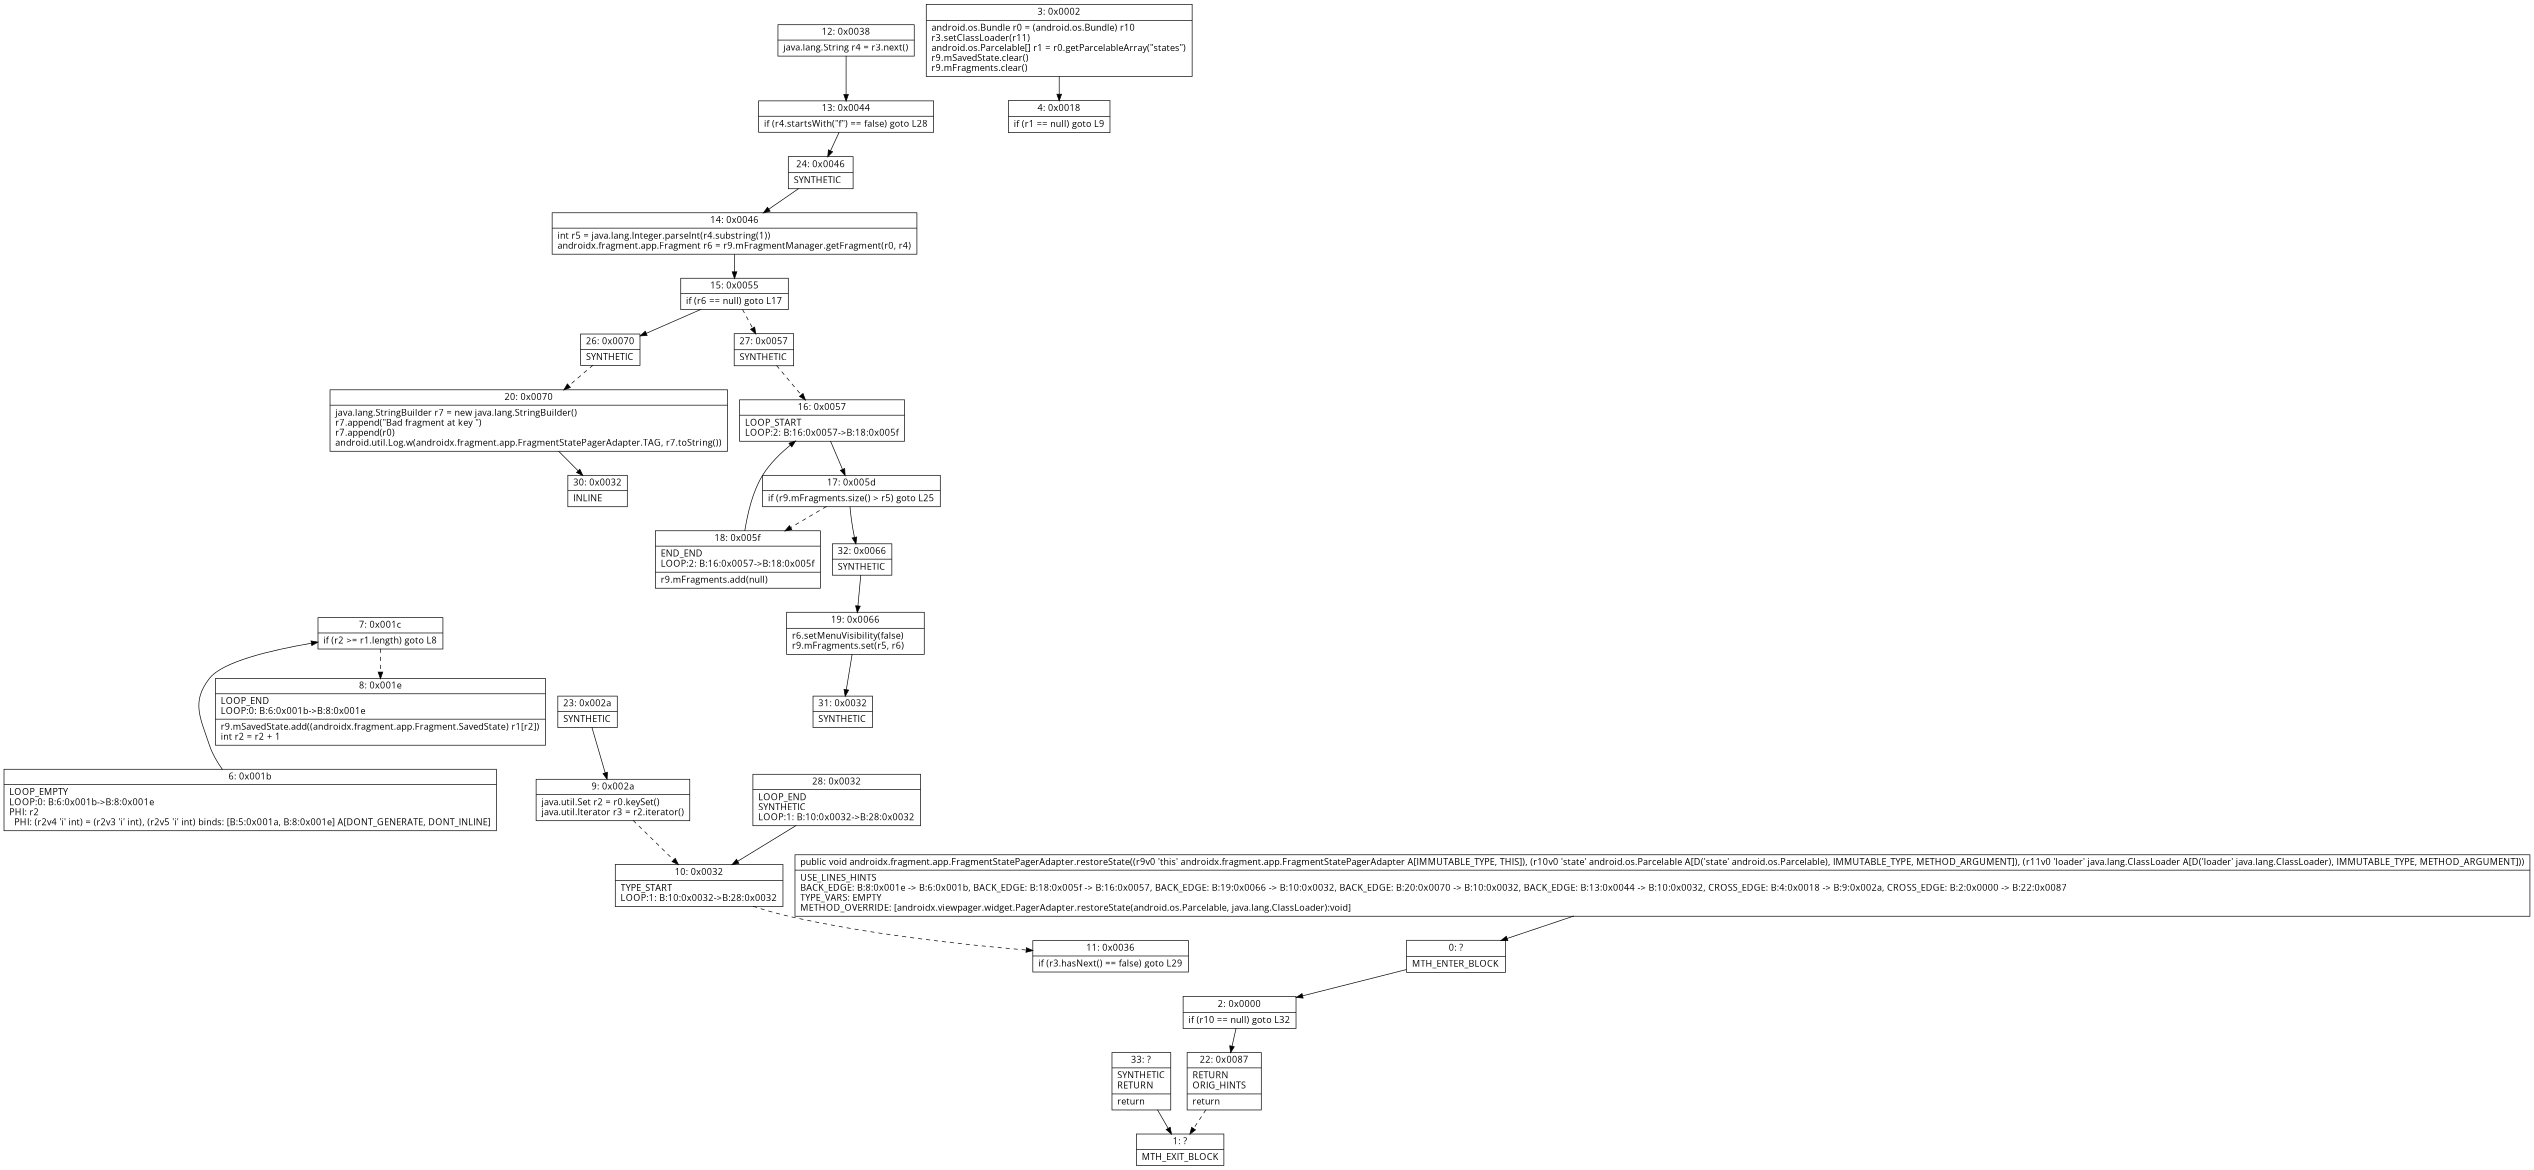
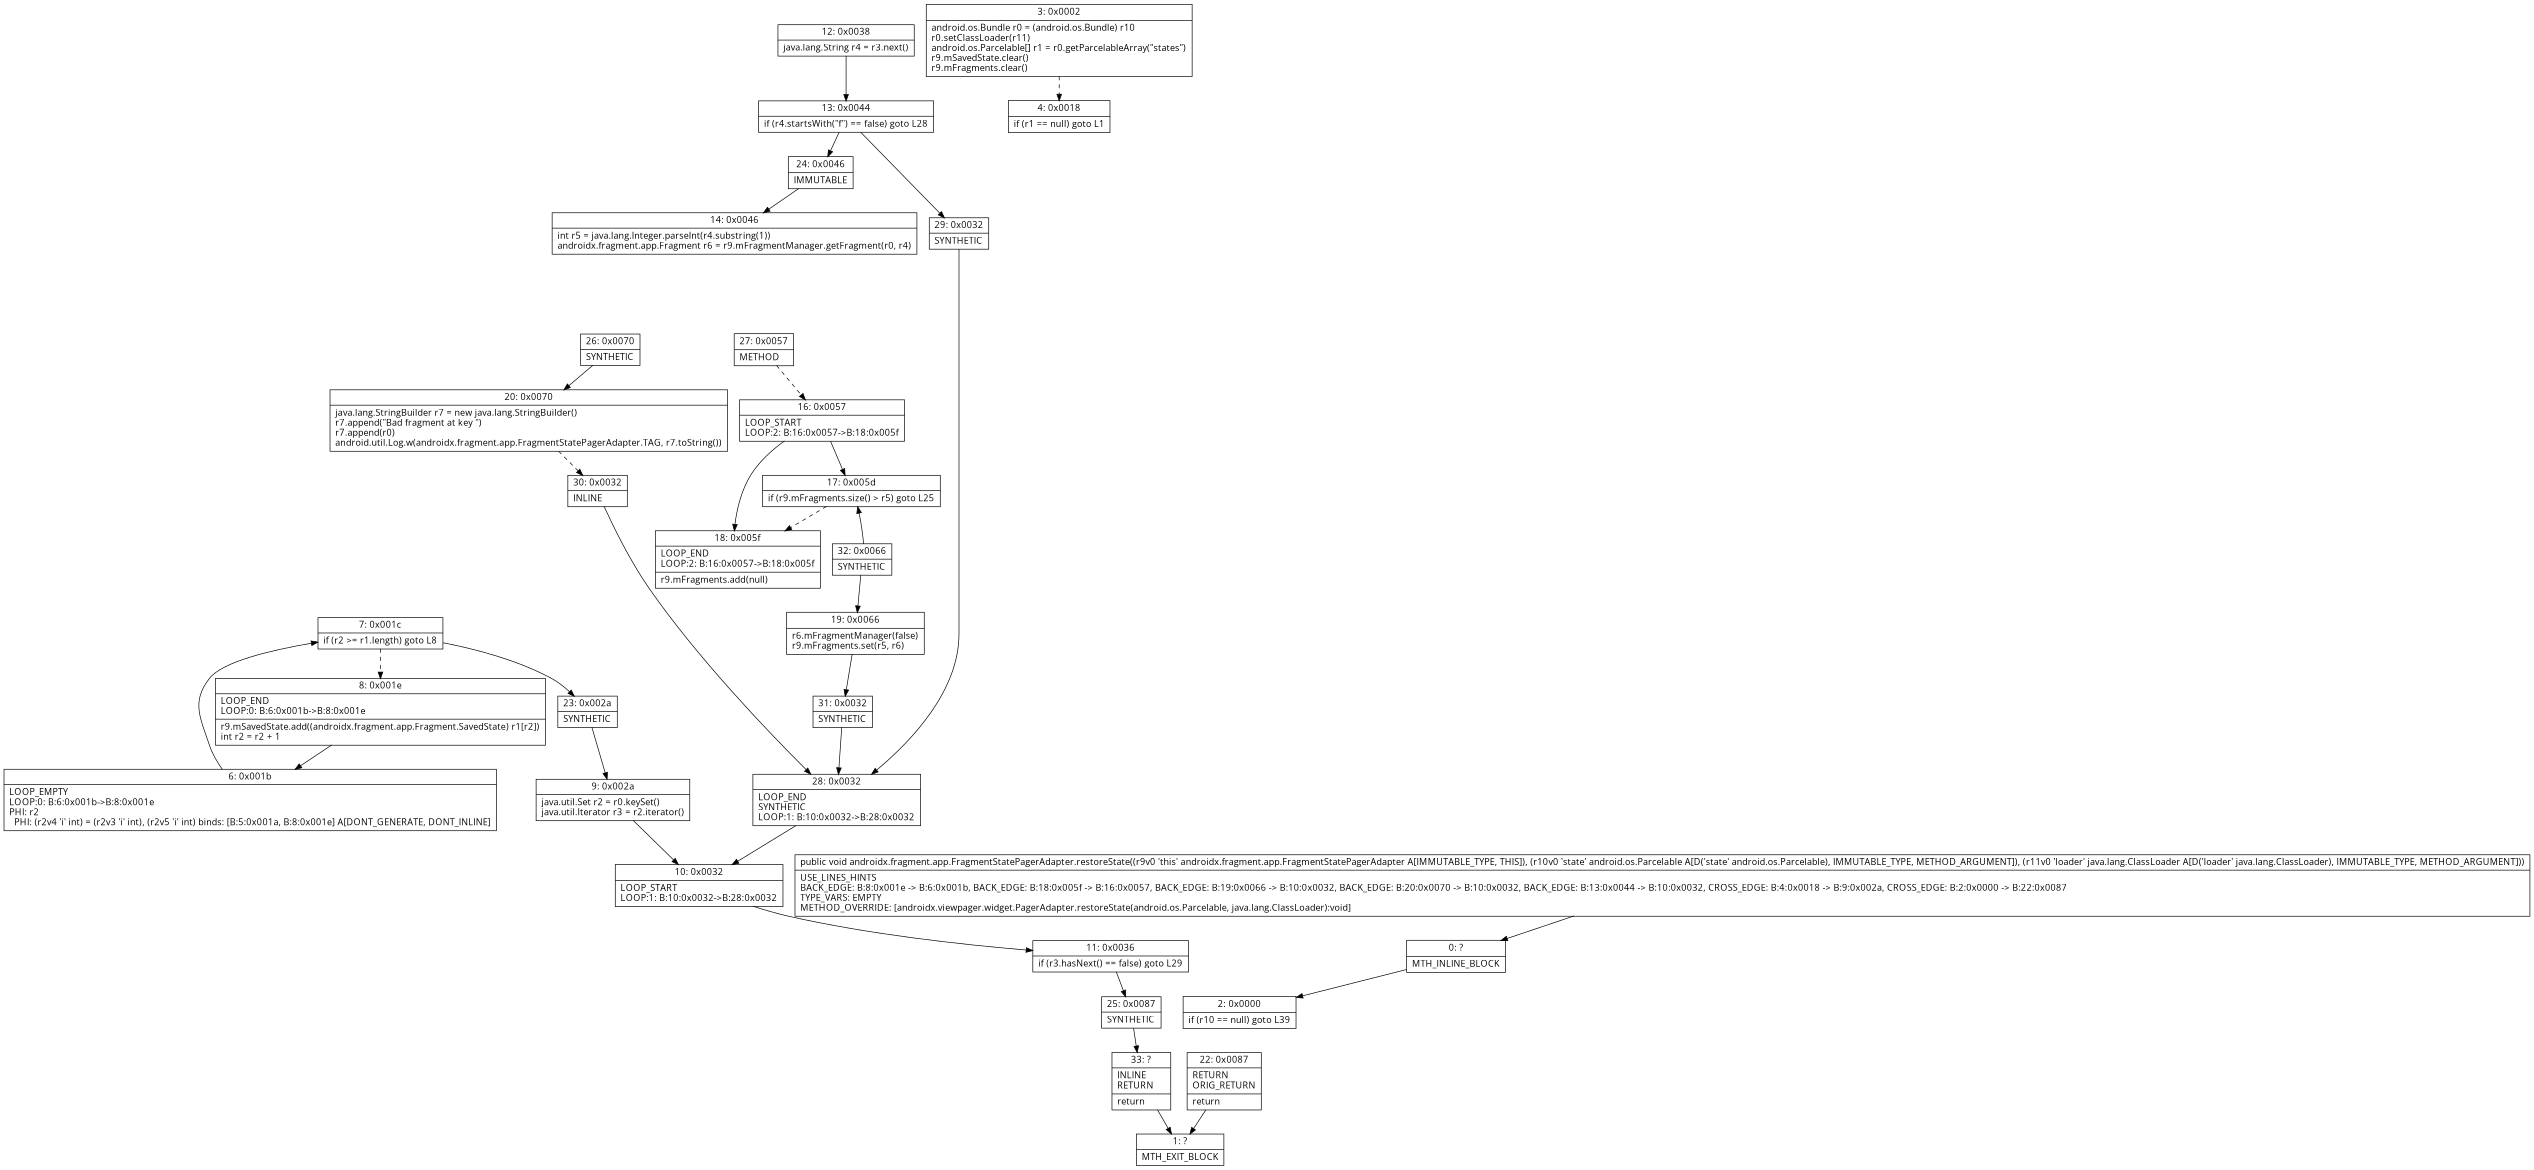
node "3: 0x0002": text "r3.setClassLoader(r11)" -> "r0.setClassLoader(r11)"
edge "3: 0x0002" -> "4: 0x0018": style solid -> dashed
node "4: 0x0018": text "if (r1 == null) goto L9" -> "if (r1 == null) goto L1"
node "24: 0x0046": text "SYNTHETIC" -> "IMMUTABLE"
node "29: 0x0032": added
node "15: 0x0055": removed
node "27: 0x0057": text "SYNTHETIC" -> "METHOD"
edge "26: 0x0070" -> "20: 0x0070": style dashed -> solid
edge "20: 0x0070" -> "30: 0x0032": style solid -> dashed
edge "18: 0x005f" -> "16: 0x0057": reversed
edge "17: 0x005d" -> "32: 0x0066": reversed
node "18: 0x005f": text "END_END" -> "LOOP_END"
node "19: 0x0066": text "r6.setMenuVisibility(false)" -> "r6.mFragmentManager(false)"
edge "30: 0x0032" -> "28: 0x0032": added
edge "7: 0x001c" -> "23: 0x002a": added
edge "31: 0x0032" -> "28: 0x0032": added
edge "8: 0x001e" -> "6: 0x001b": added
edge "9: 0x002a" -> "10: 0x0032": style dashed -> solid
node "10: 0x0032": text "TYPE_START" -> "LOOP_START"
edge "10: 0x0032" -> "11: 0x0036": style dashed -> solid
node "0: ?": text "MTH_ENTER_BLOCK" -> "MTH_INLINE_BLOCK"
node "25: 0x0087": added
node "2: 0x0000": text "if (r10 == null) goto L32" -> "if (r10 == null) goto L39"
edge "2: 0x0000" -> "22: 0x0087": removed
node "33: ?": text "SYNTHETIC" -> "INLINE"
node "22: 0x0087": text "ORIG_HINTS" -> "ORIG_RETURN"
edge "22: 0x0087" -> "1: ?": style dashed -> solid
